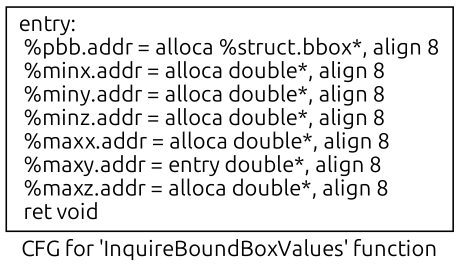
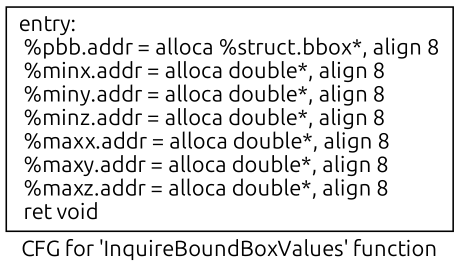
node "entry:": text "%maxy.addr = entry double*, align 8" -> "%maxy.addr = alloca double*, align 8"
